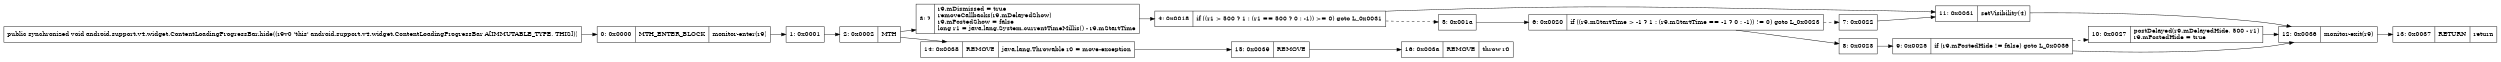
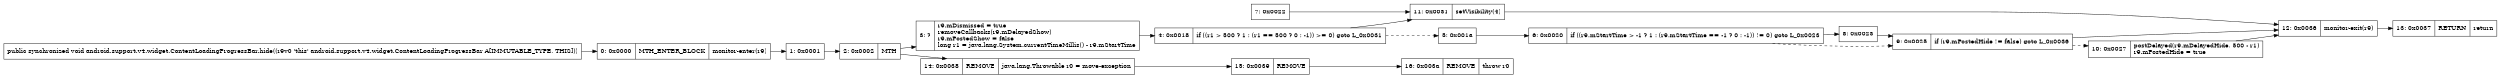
edge "6: 0x0020" -> "7: 0x0022": now "6: 0x0020" -> "9: 0x0025"
